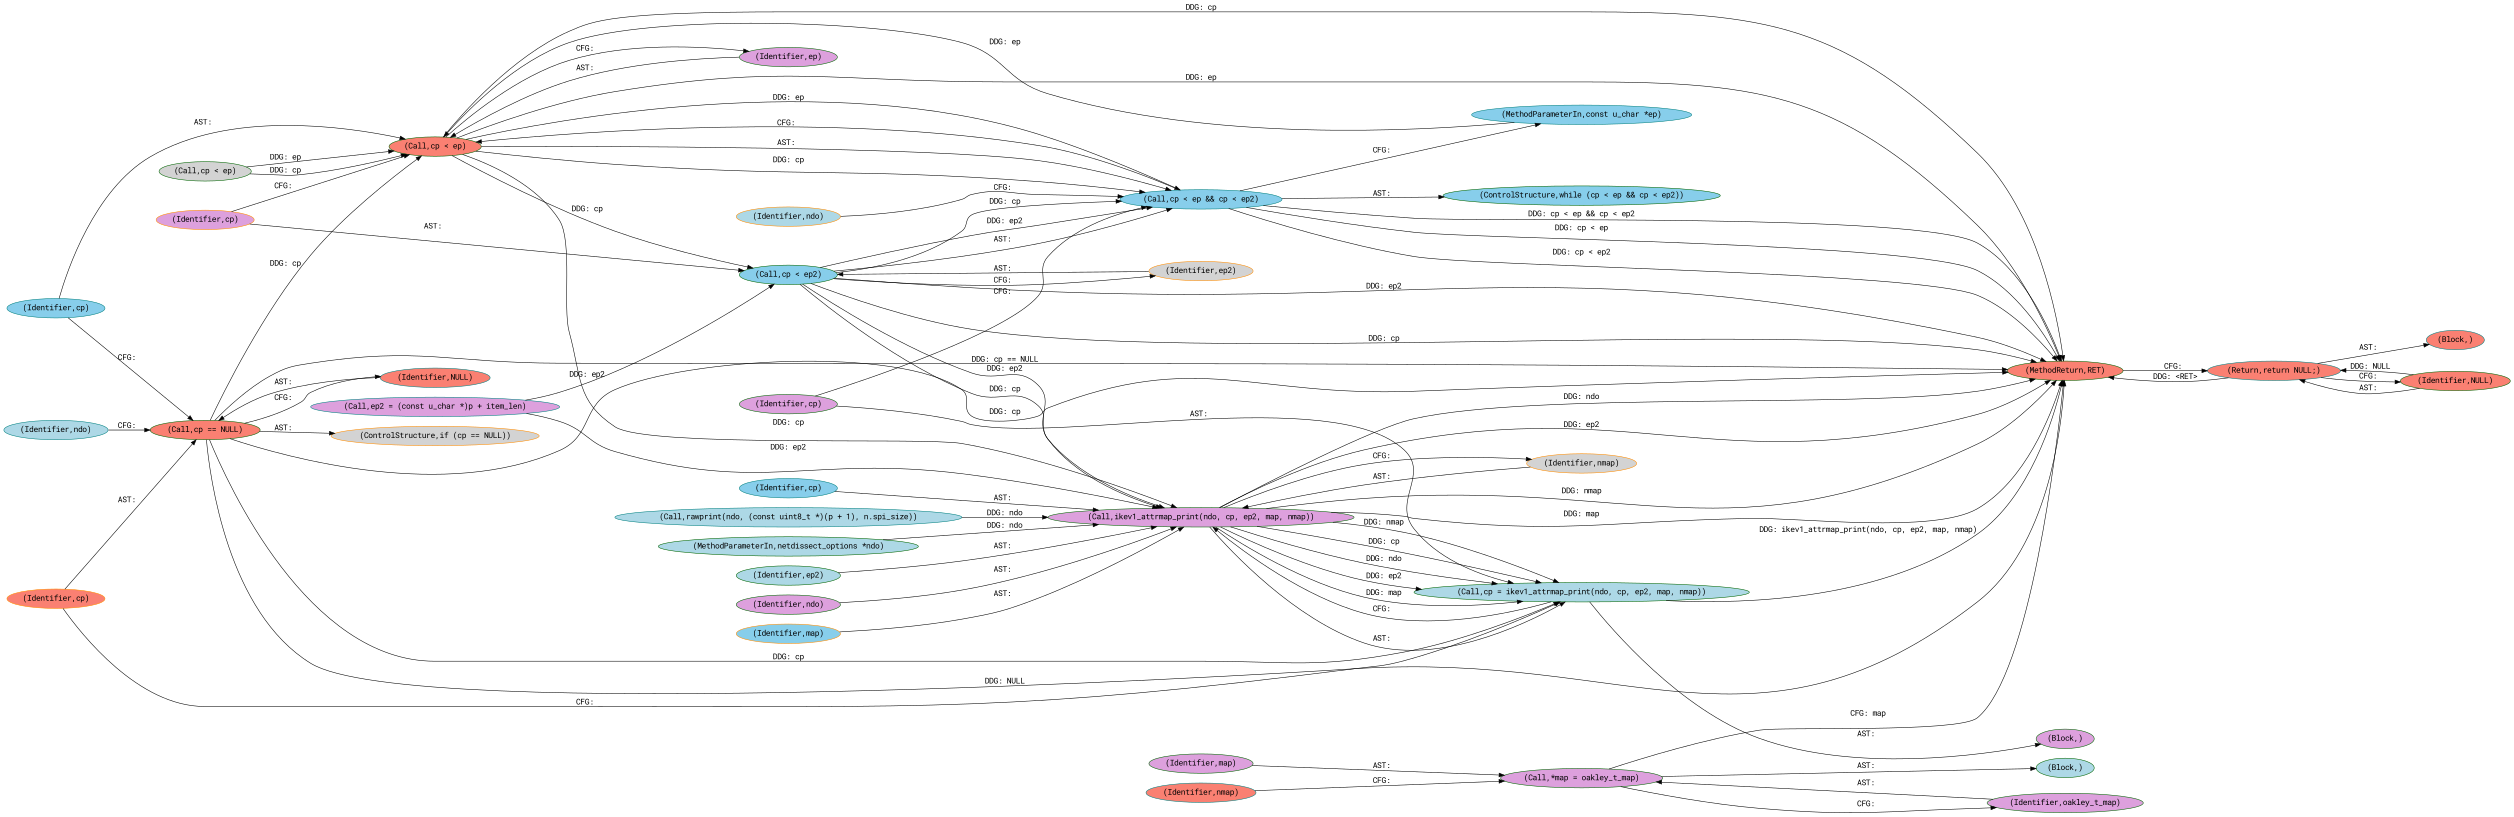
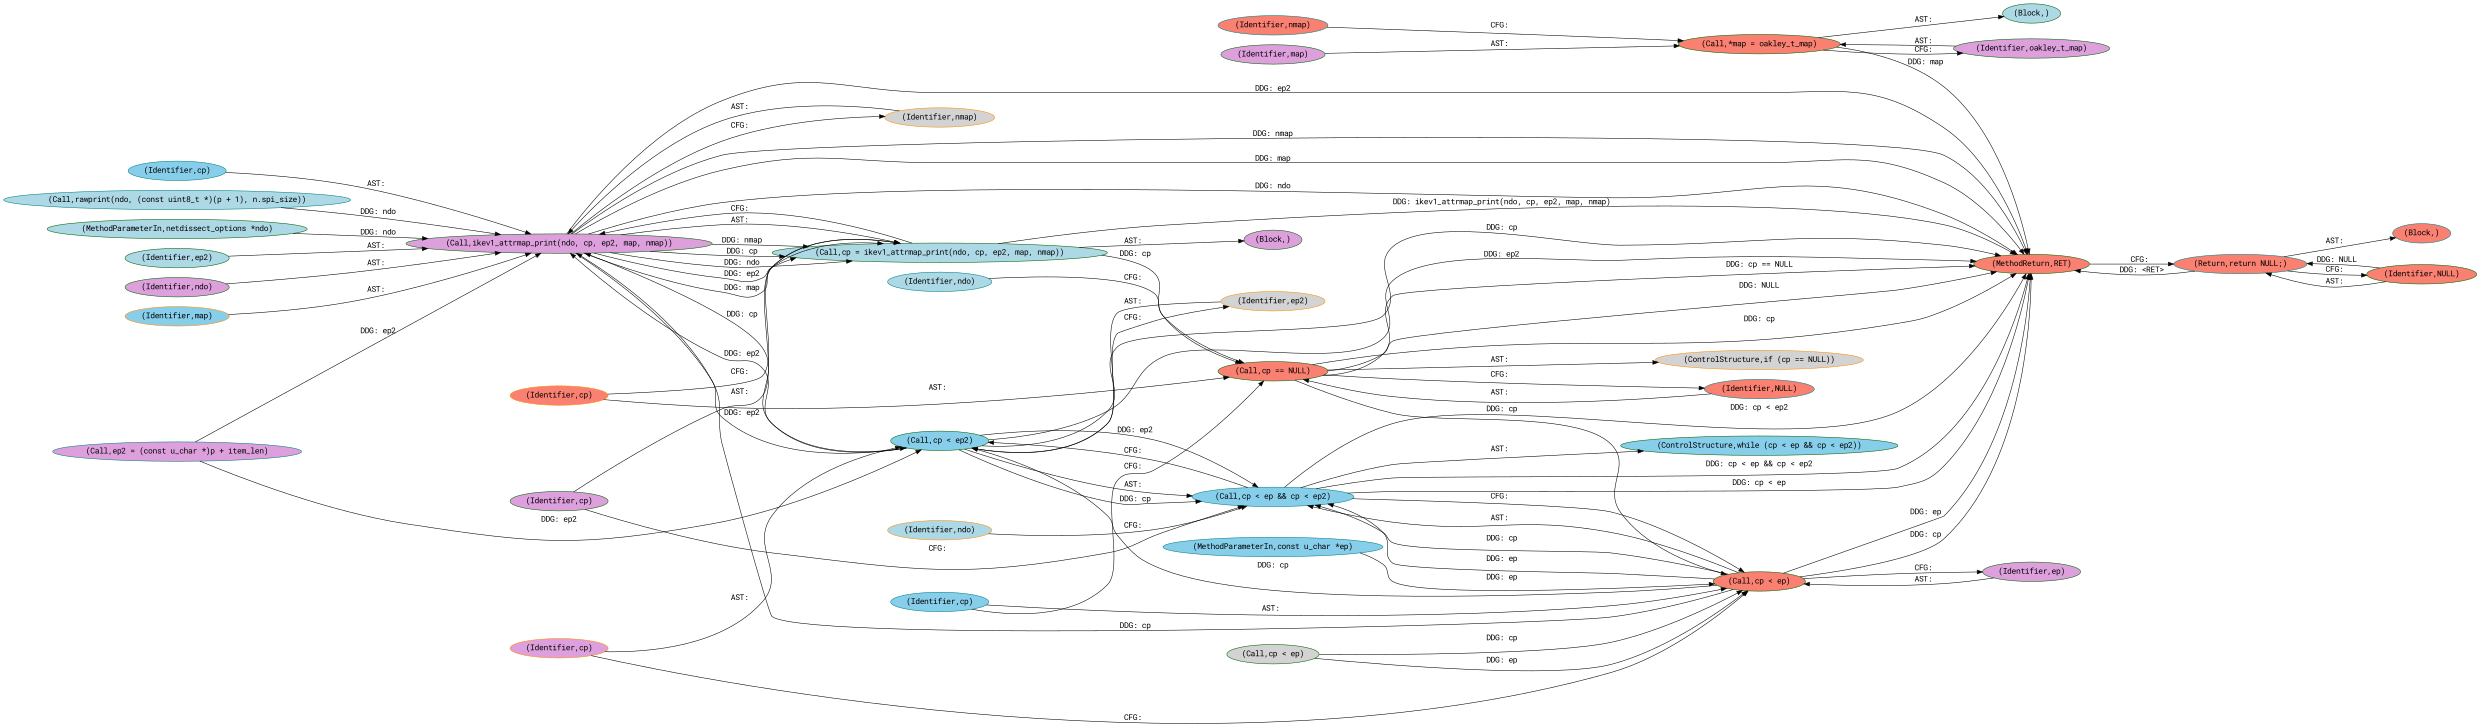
edge "(Call,cp < ep && cp < ep2)" -> "(MethodParameterIn,const u_char *ep)": now "(Call,cp < ep && cp < ep2)" -> "(Call,cp < ep2)"
edge "(Call,ikev1_attrmap_print(ndo, cp, ep2, map, nmap))" -> "(Call,cp < ep2)": added, label "DDG: ep2"
edge "(Call,cp == NULL)" -> "(Call,cp = ikev1_attrmap_print(ndo, cp, ep2, map, nmap))": reversed
edge "(Call,*map = oakley_t_map)" -> "(MethodReturn,RET)": label "CFG: map" -> "DDG: map"
node "(Call,*map = oakley_t_map)": fillcolor plum -> salmon
